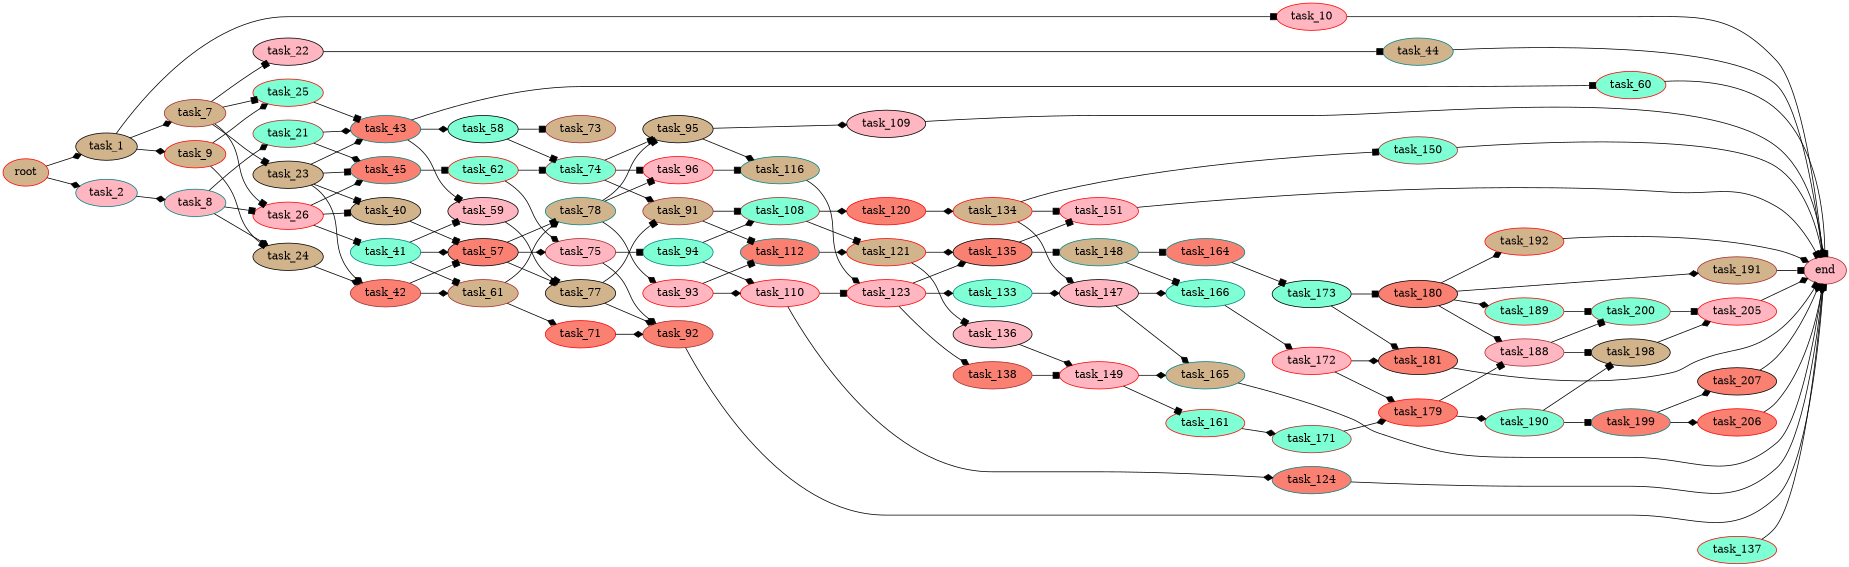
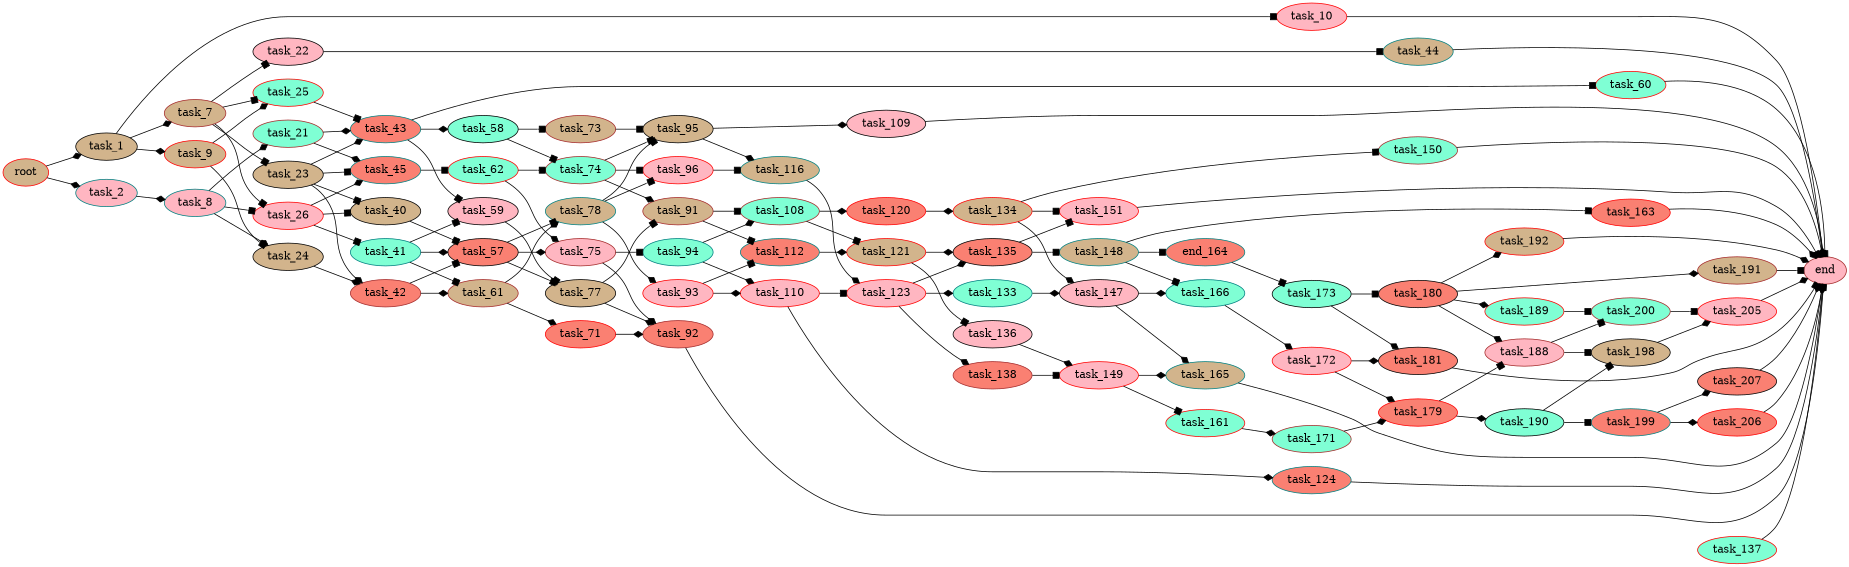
edge "task_73" -> "task_95": added
node "task_163": added
node "task_164": label "task_164" -> "end_164"
node "task_190": color brown -> black
